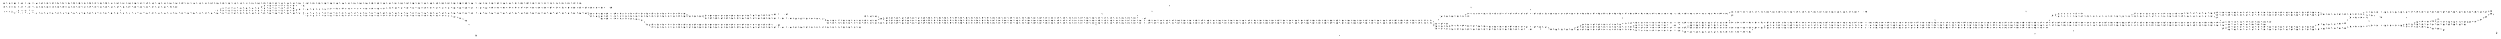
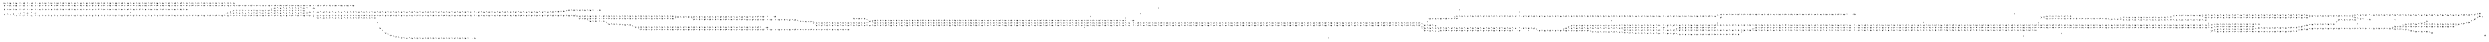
node "S1273": removed
